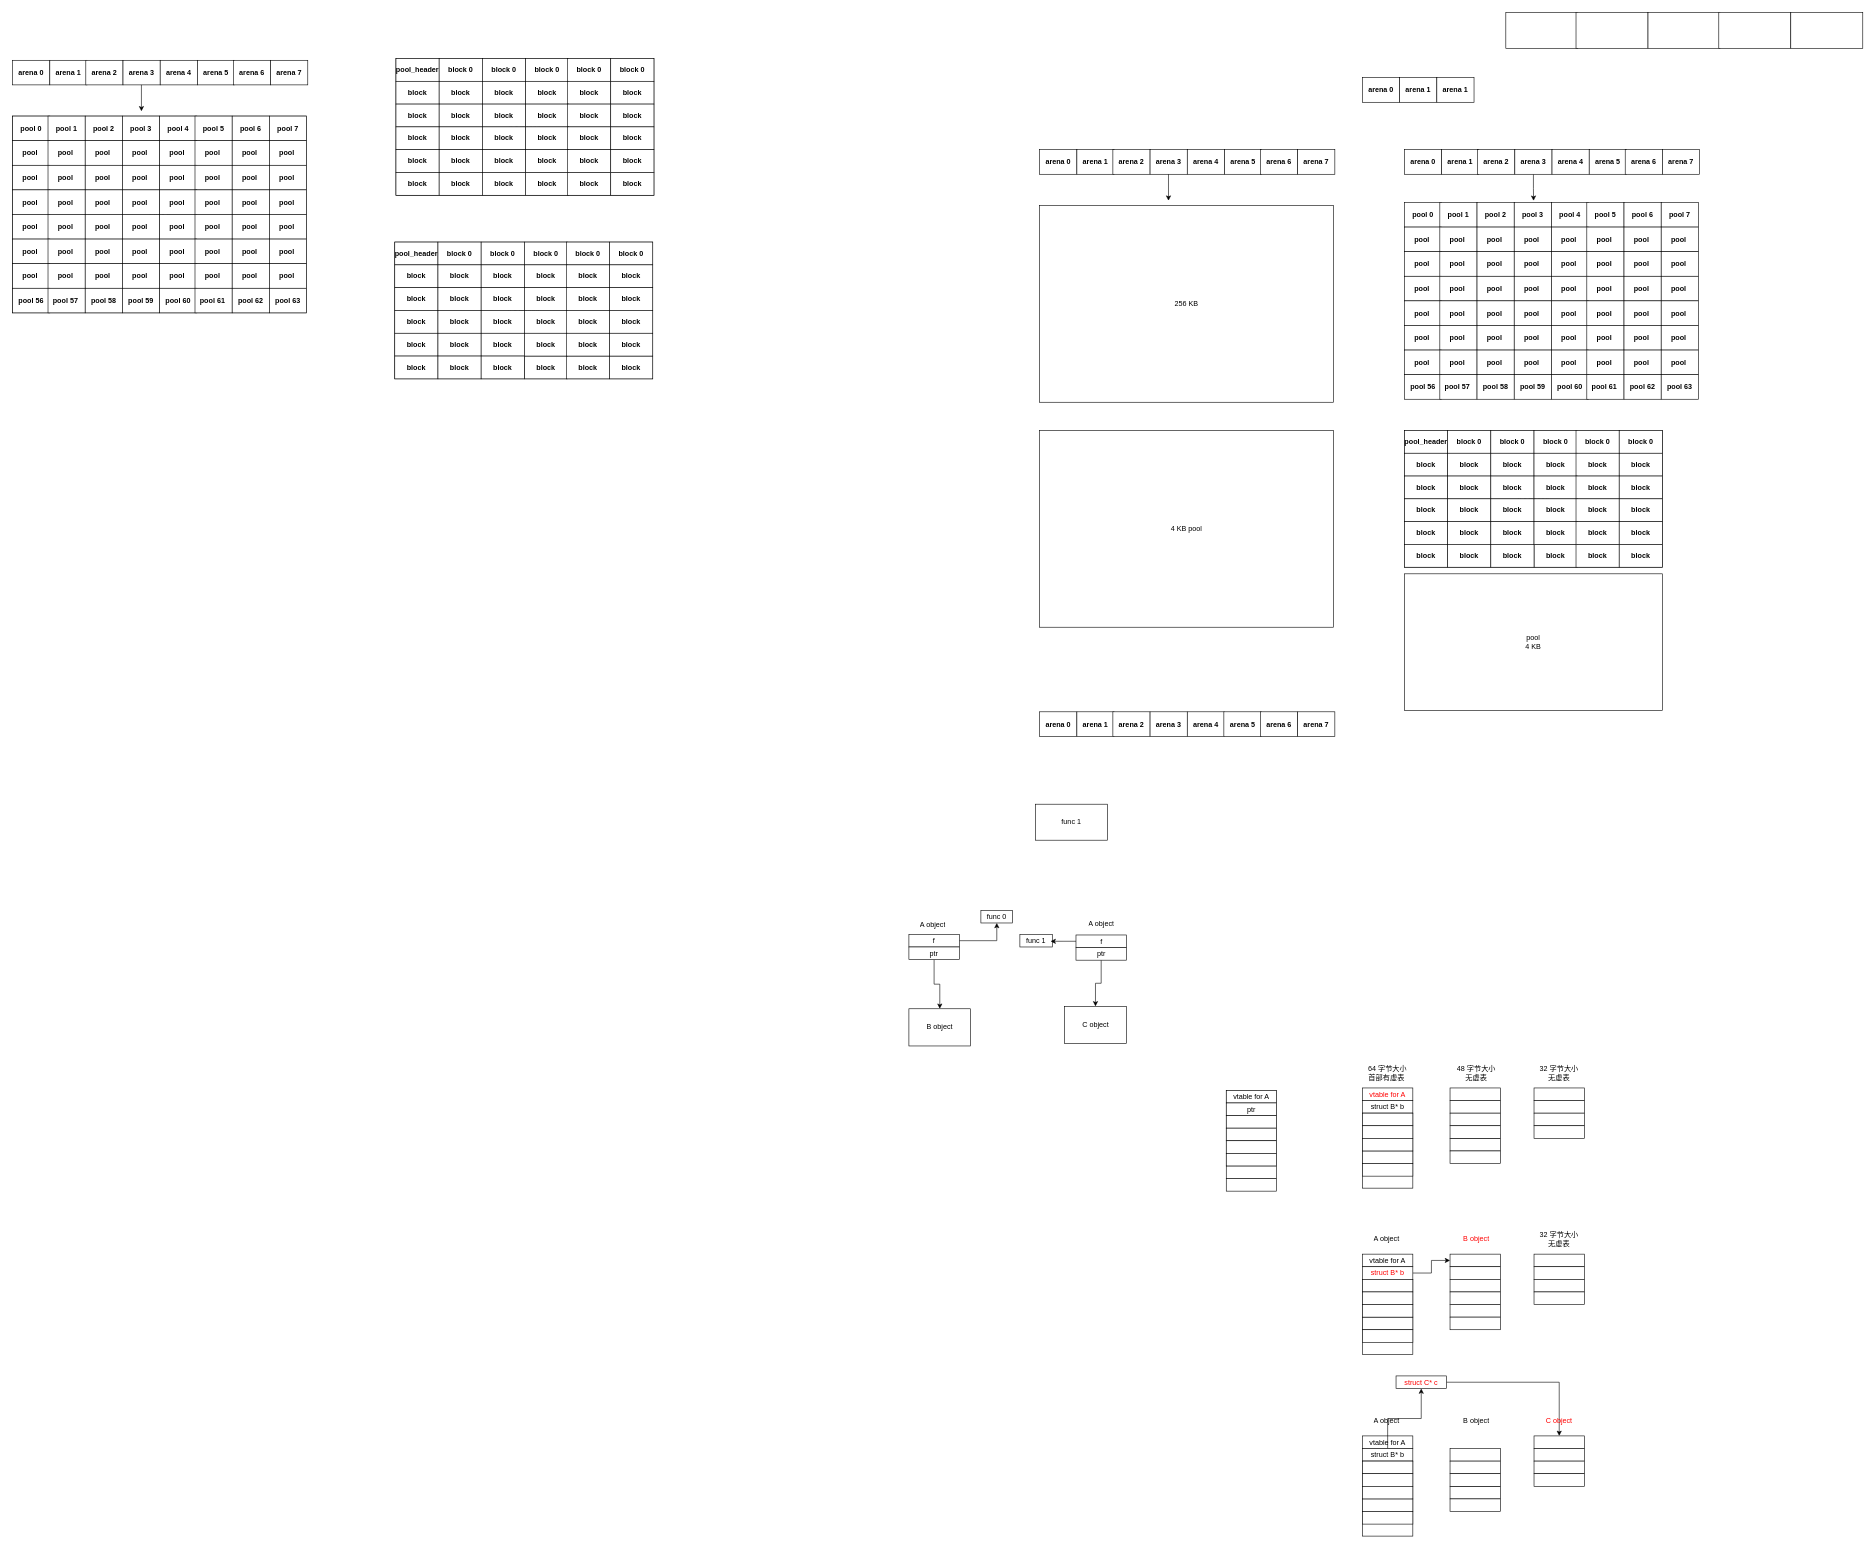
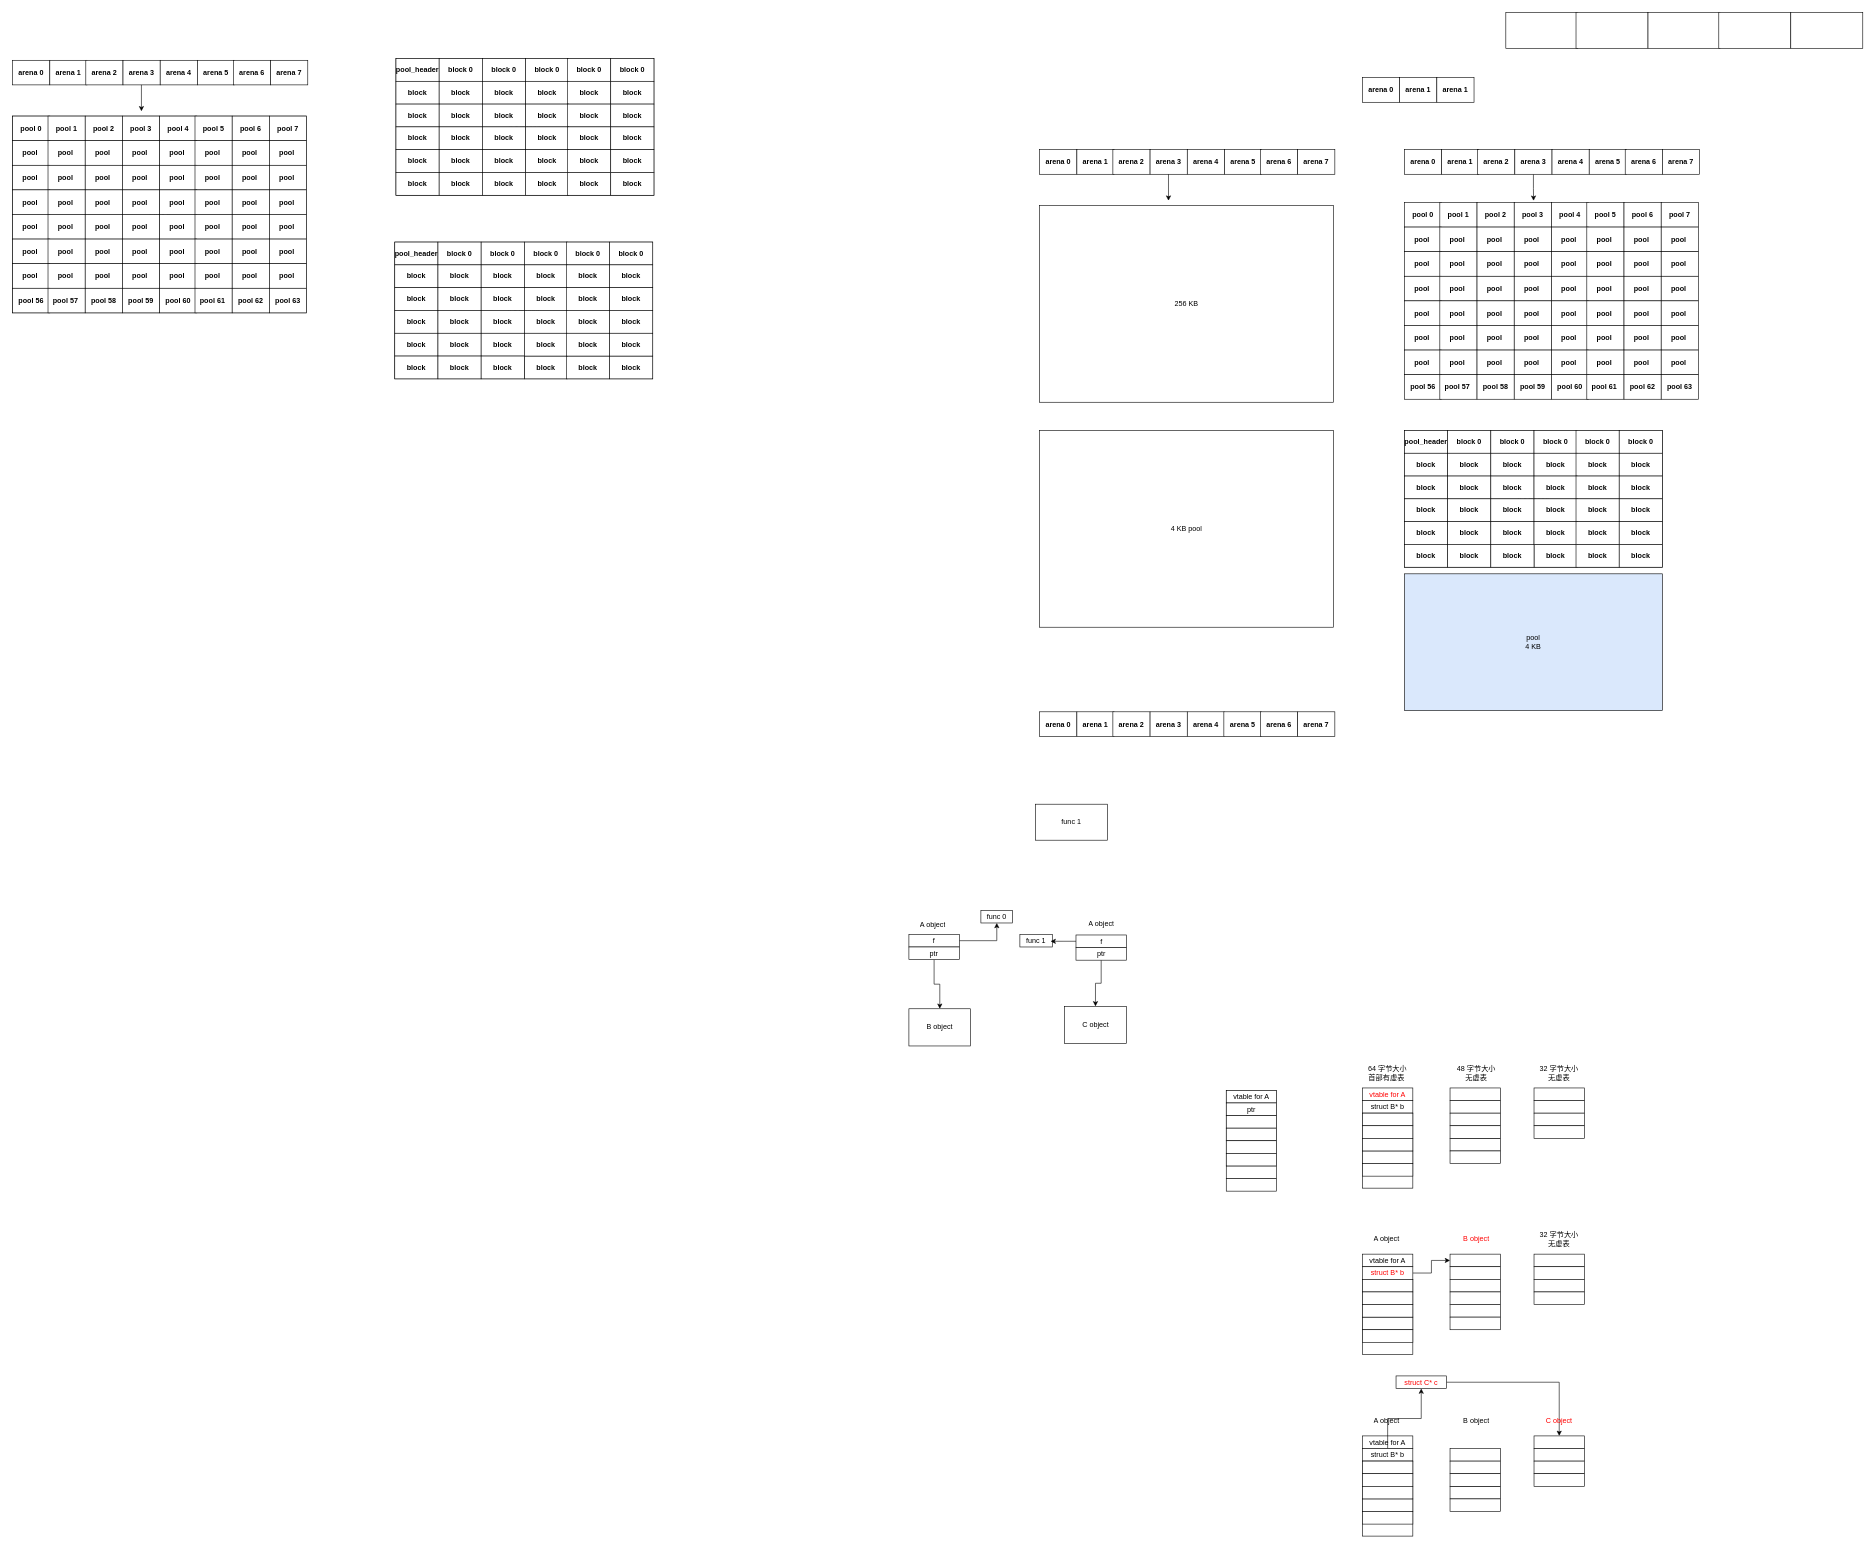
node "pool 4 KB": fillcolor #ffffff -> #dae8fc
